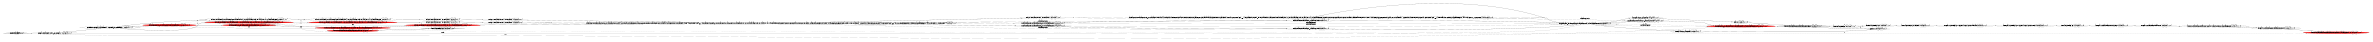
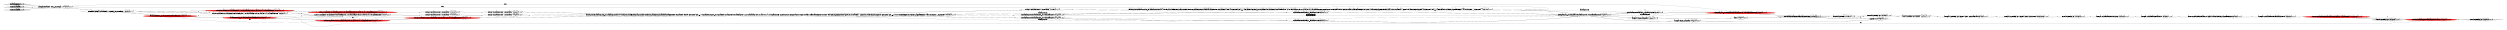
node "testFailPhaseOnException['0', '0', '1']": added
node "testDfsWith1ShardFailed['1', '0', '0']": added
node "assertNull(responseRef.get().get(1))@@@52@@@['1', '1', '0']": added
